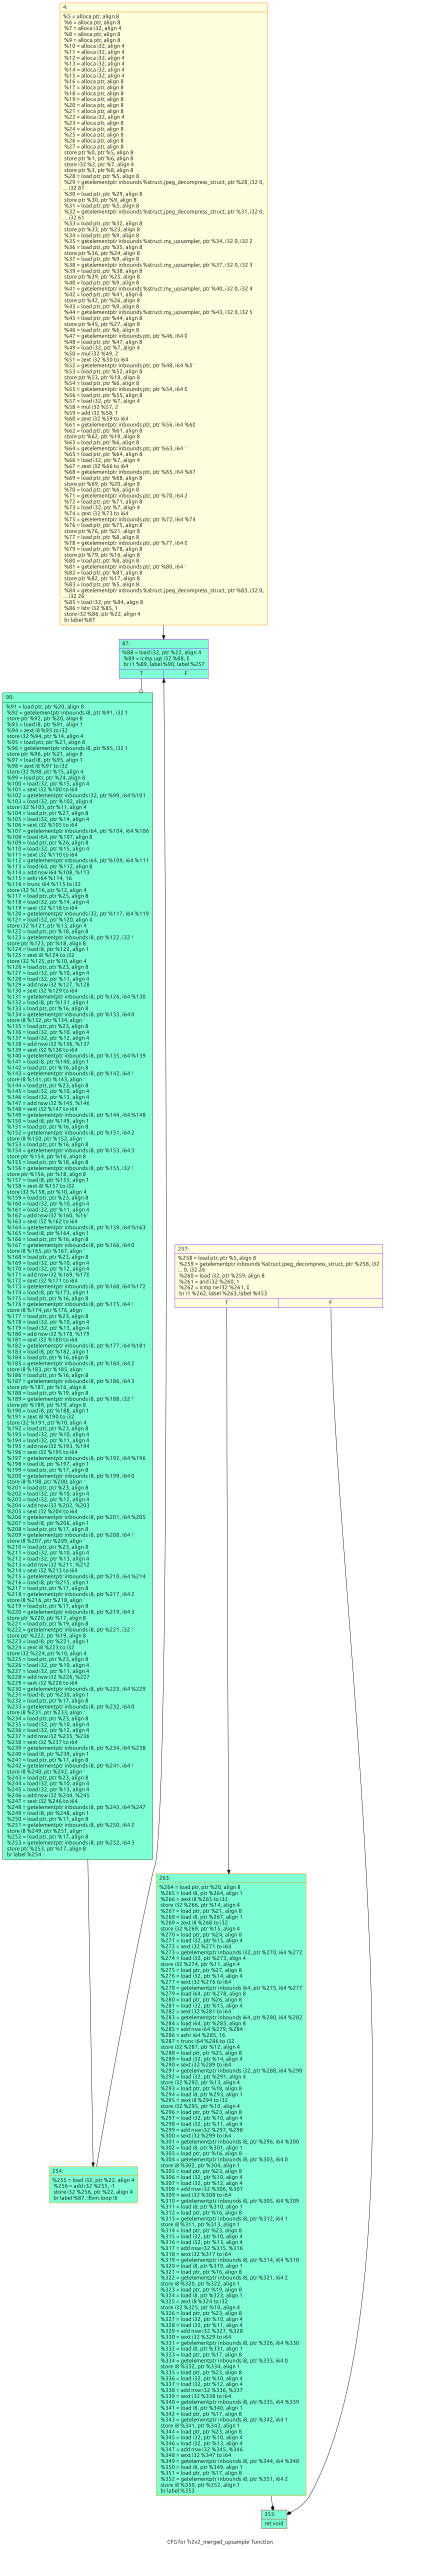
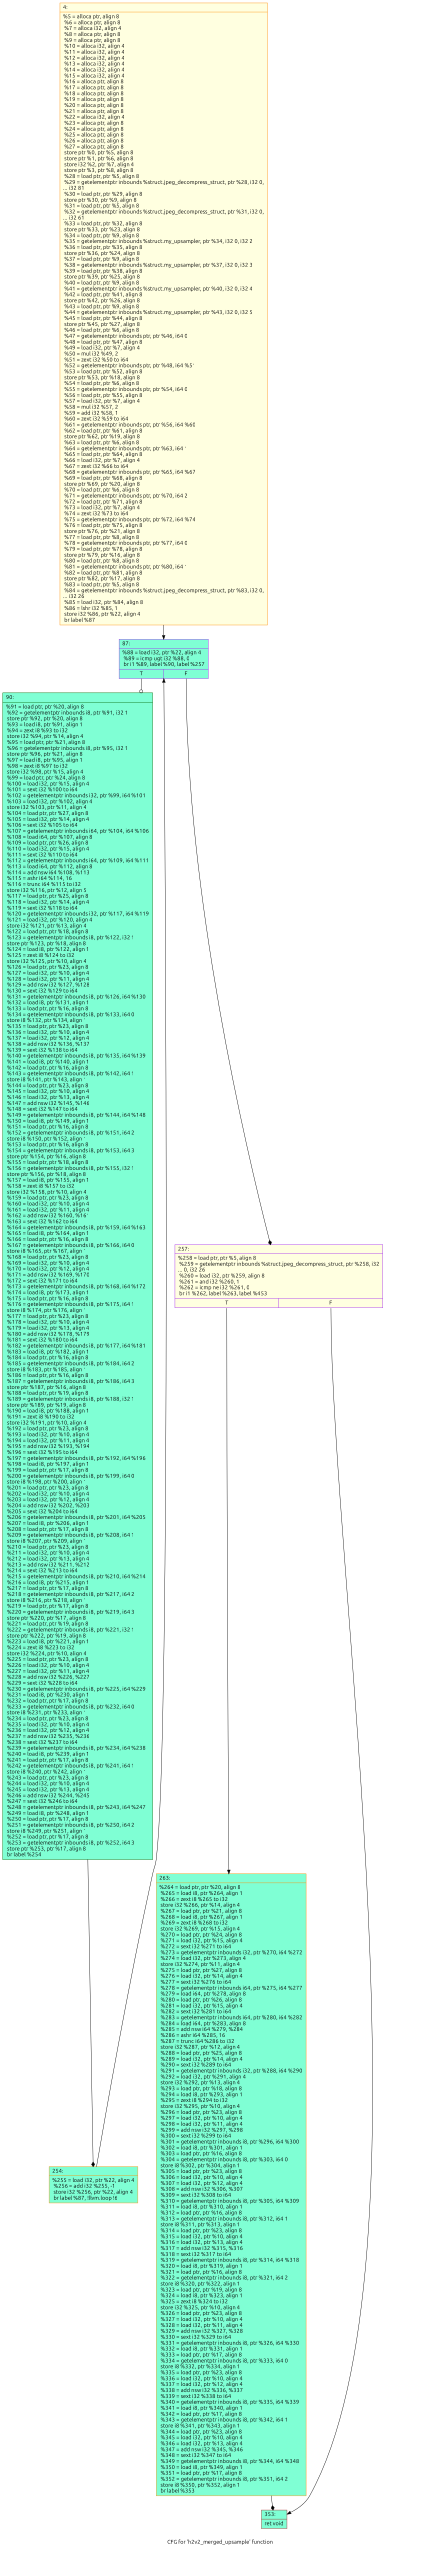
node "90:": text "store i32 %116, ptr %12, align 4" -> "store i32 %116, ptr %12, align 5"
edge "87:" -> "257:": added
edge "257:" -> "353:": arrowhead diamond -> normal
edge "90:" -> "254:": arrowhead normal -> diamond
